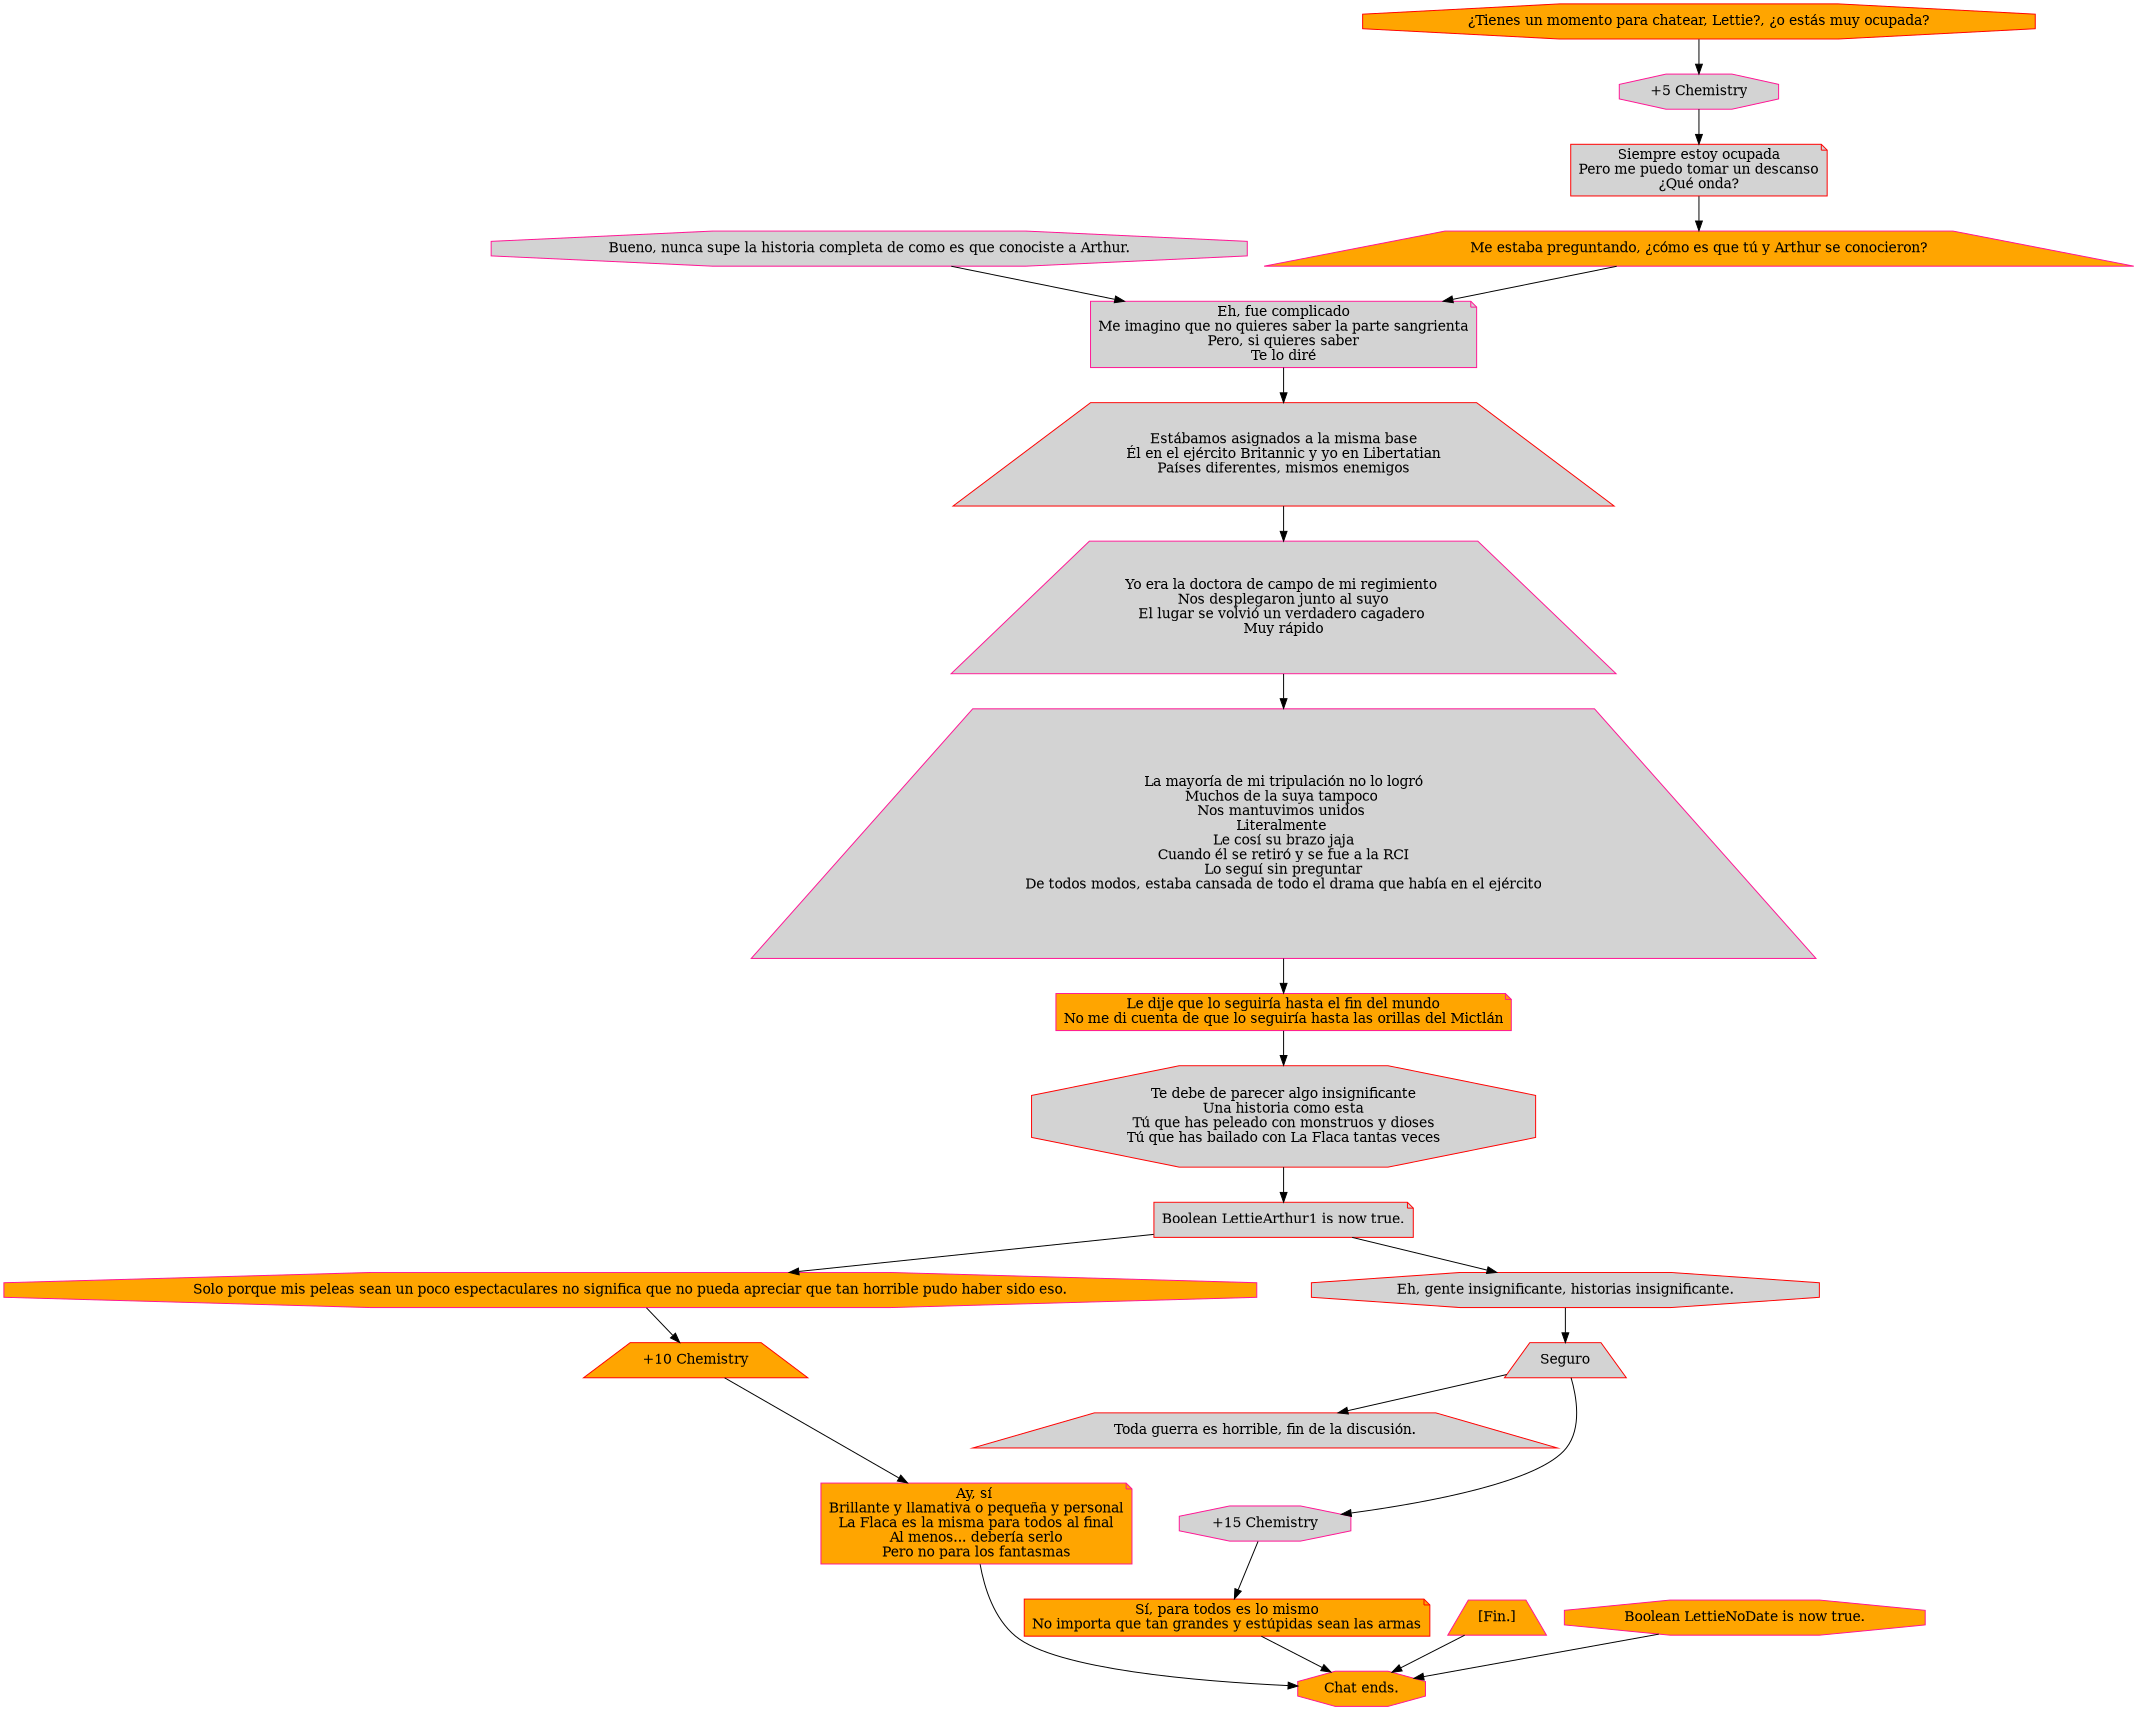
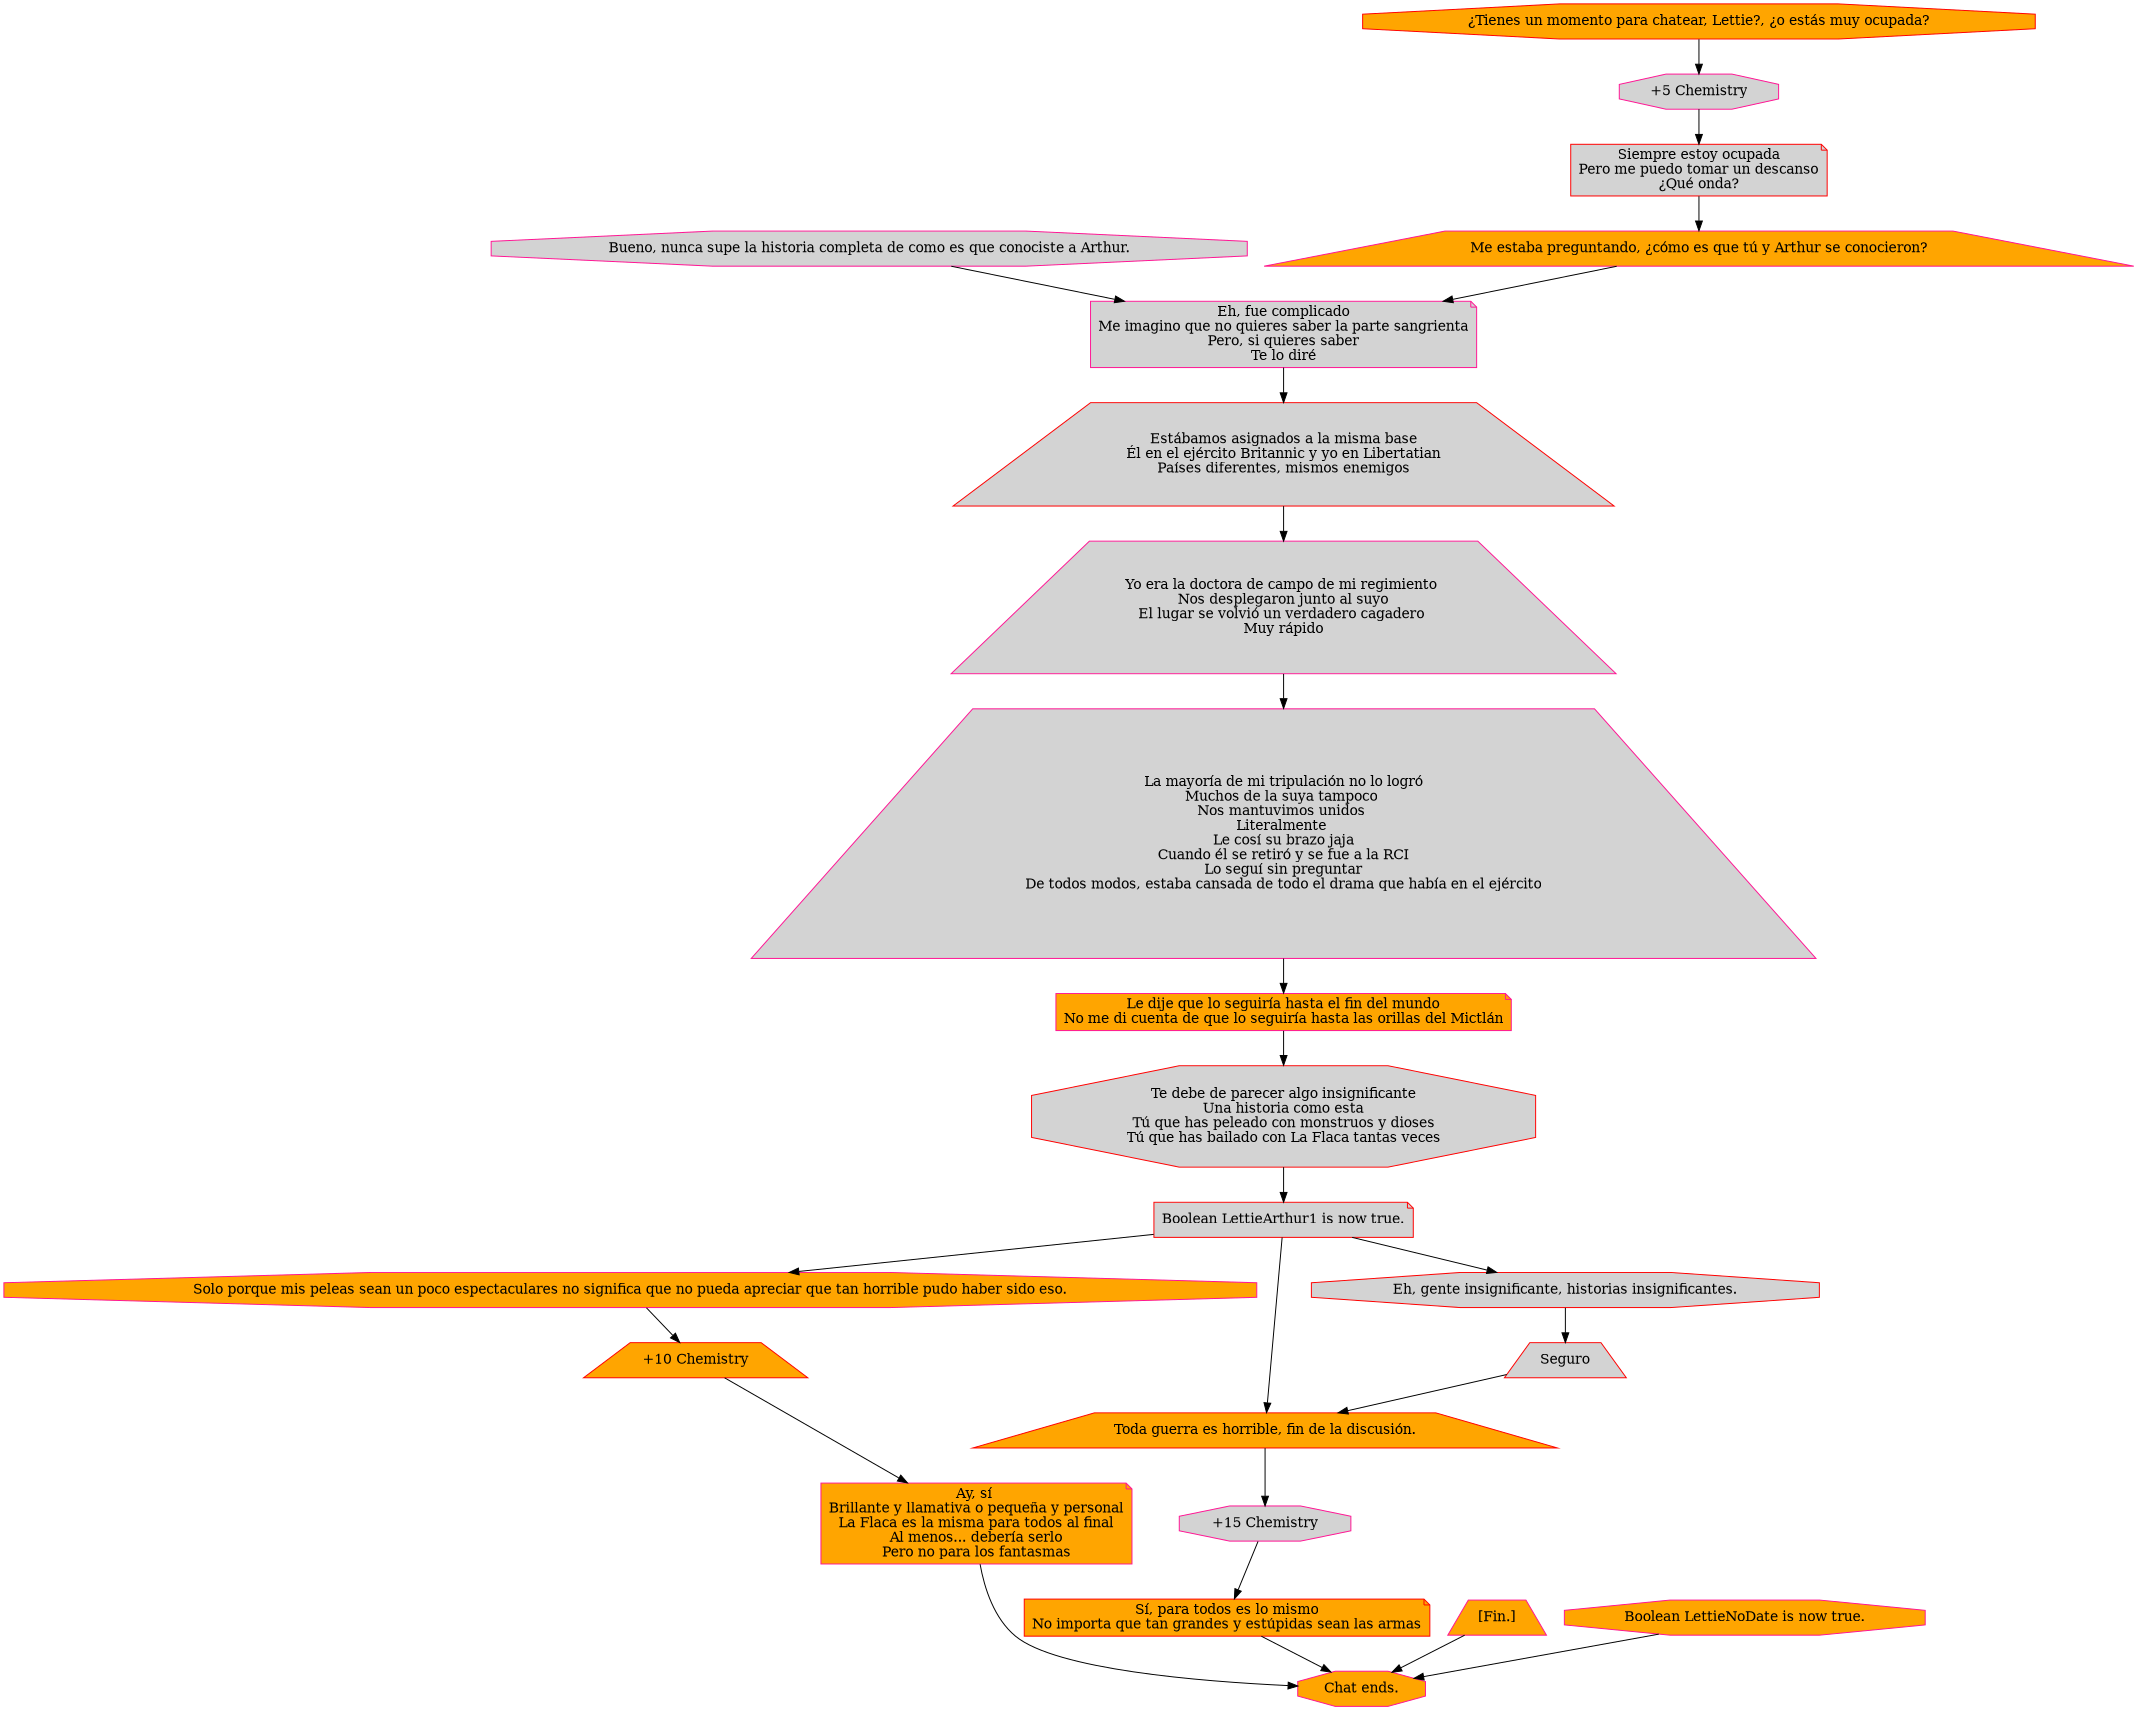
node "Eh, gente insignificante, historias insignificante.": label "Eh, gente insignificante, historias insignificante." -> "Eh, gente insignificante, historias insignificantes."
edge "Boolean LettieArthur1 is now true." -> "Toda guerra es horrible, fin de la discusión.": added
node "Toda guerra es horrible, fin de la discusión.": fillcolor lightgrey -> orange
edge "Seguro" -> "+15 Chemistry": now "Toda guerra es horrible, fin de la discusión." -> "+15 Chemistry"
